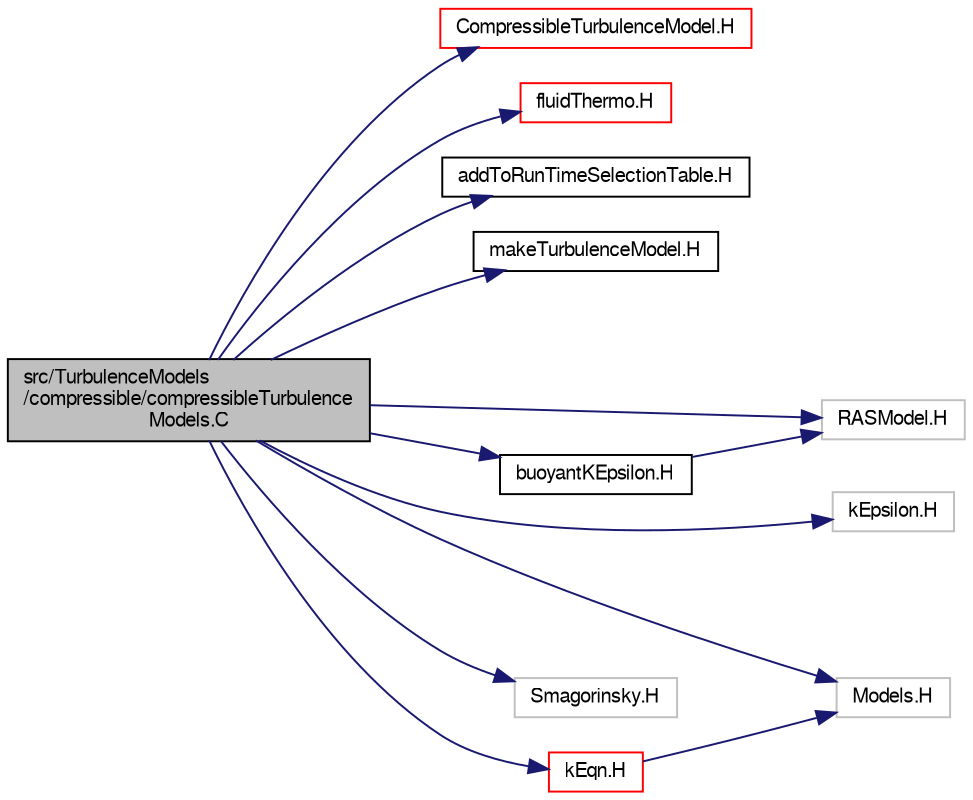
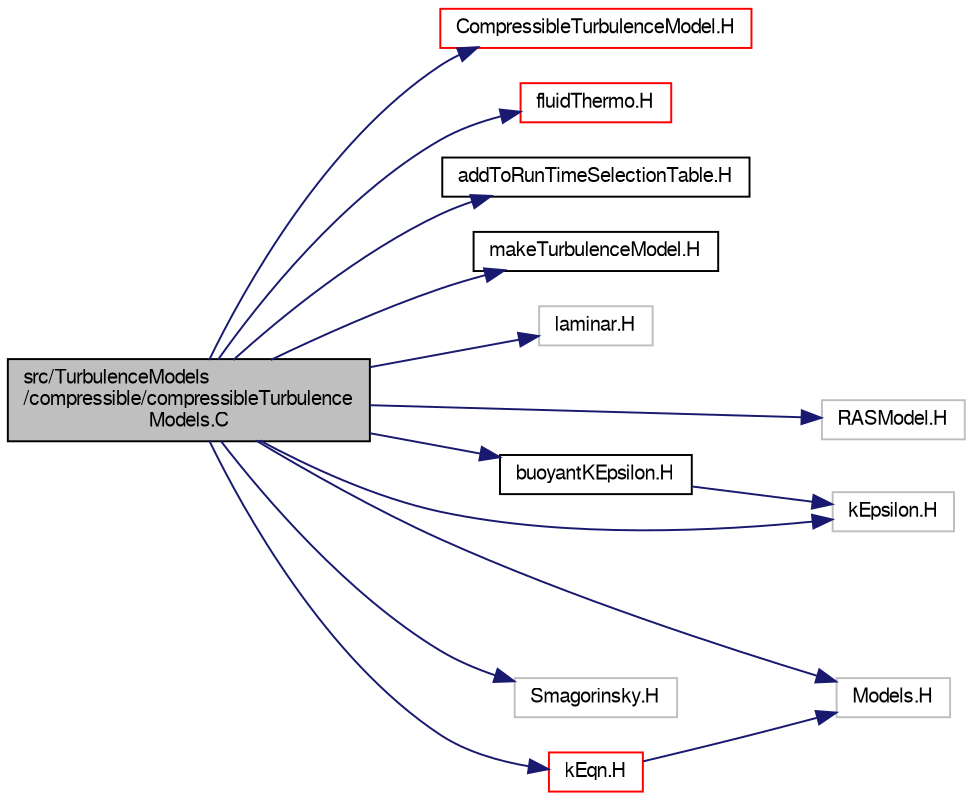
node "laminar.H": added
edge "buoyantKEpsilon.H" -> "RASModel.H": now "buoyantKEpsilon.H" -> "kEpsilon.H"
